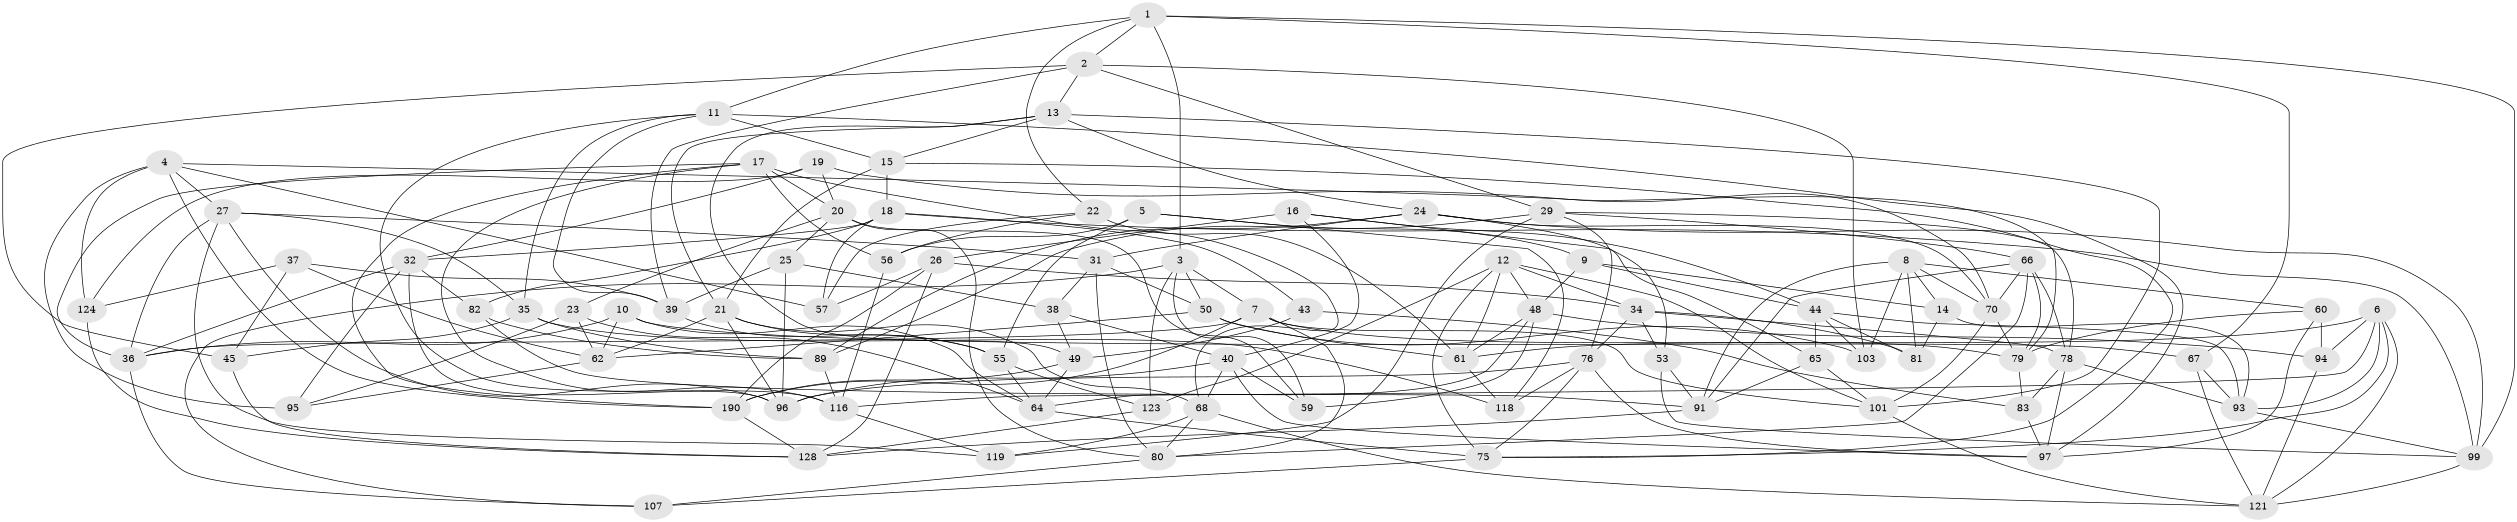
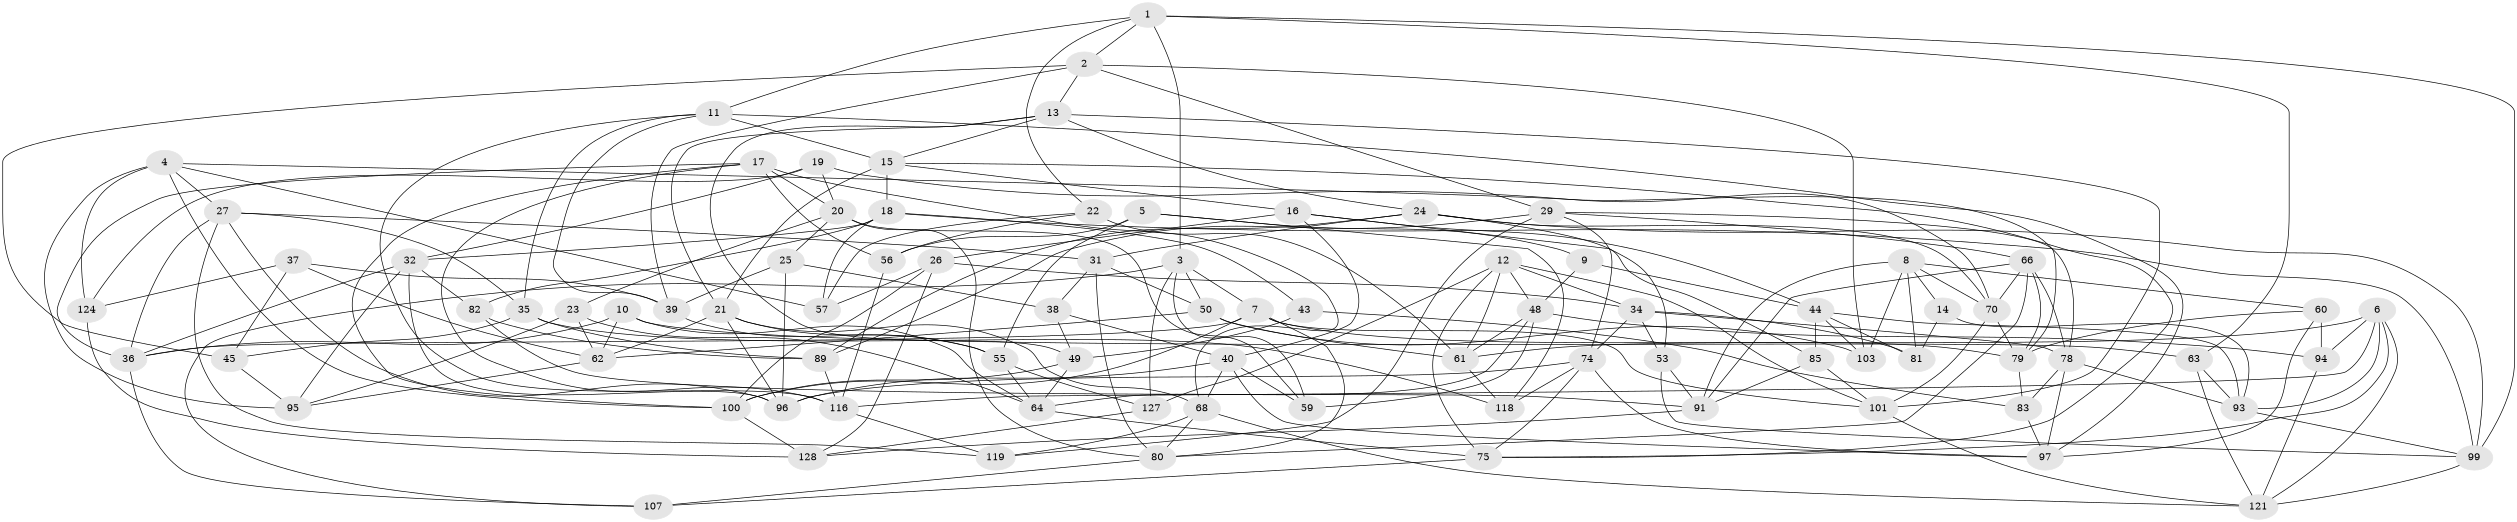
edge "15" -- "16": added
edge "9" -- "14": removed
node "76": label "76" -> "74"
node "65": label "65" -> "85"
node "67": label "67" -> "63"
node "190": label "190" -> "100"
node "123": label "123" -> "127"
edge "45" -- "128": now "45" -- "95"
